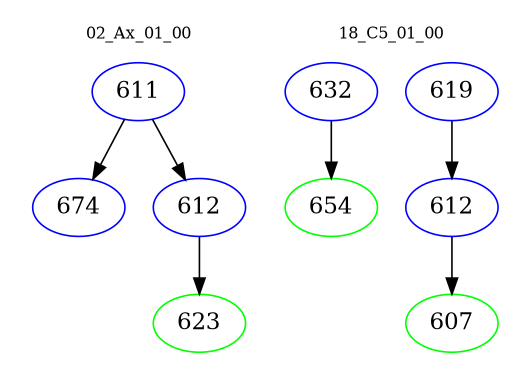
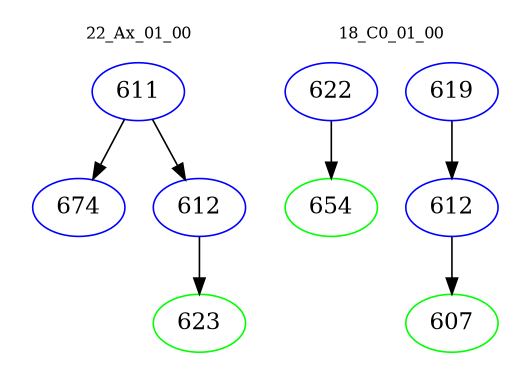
cluster "02_Ax_01_00": label "02_Ax_01_00" -> "22_Ax_01_00"
cluster "18_C5_01_00": label "18_C5_01_00" -> "18_C0_01_00"
node "632": label "632" -> "622"
